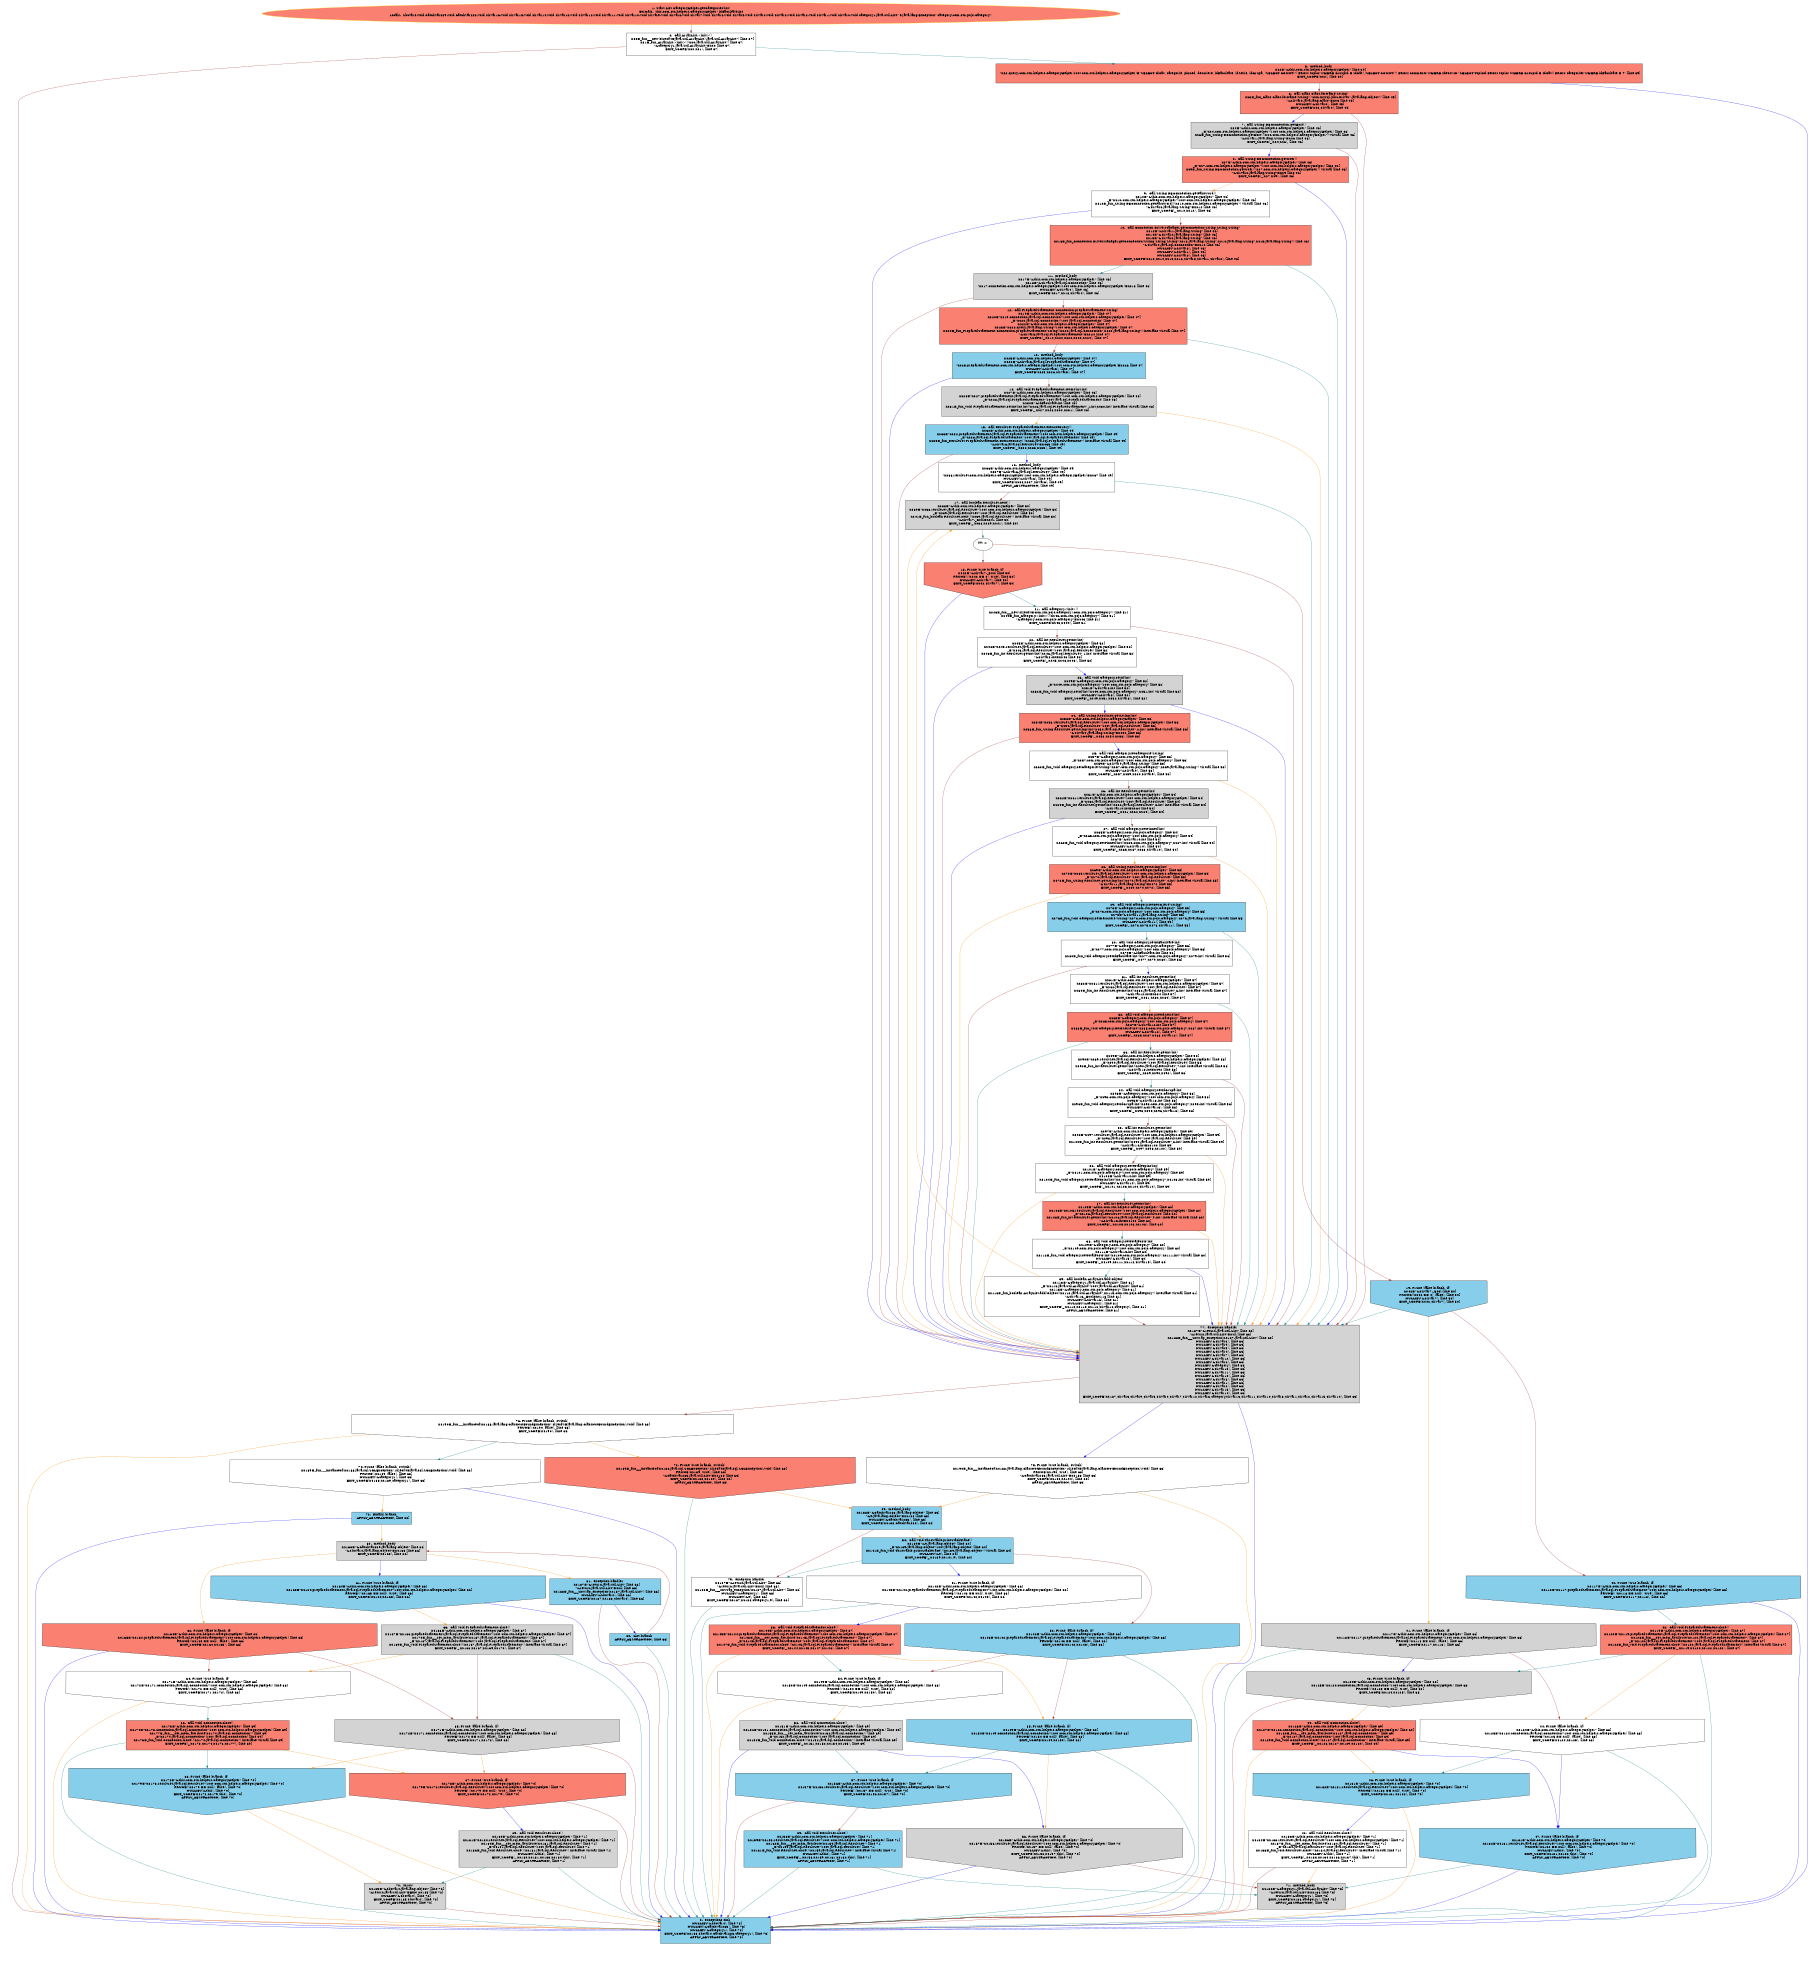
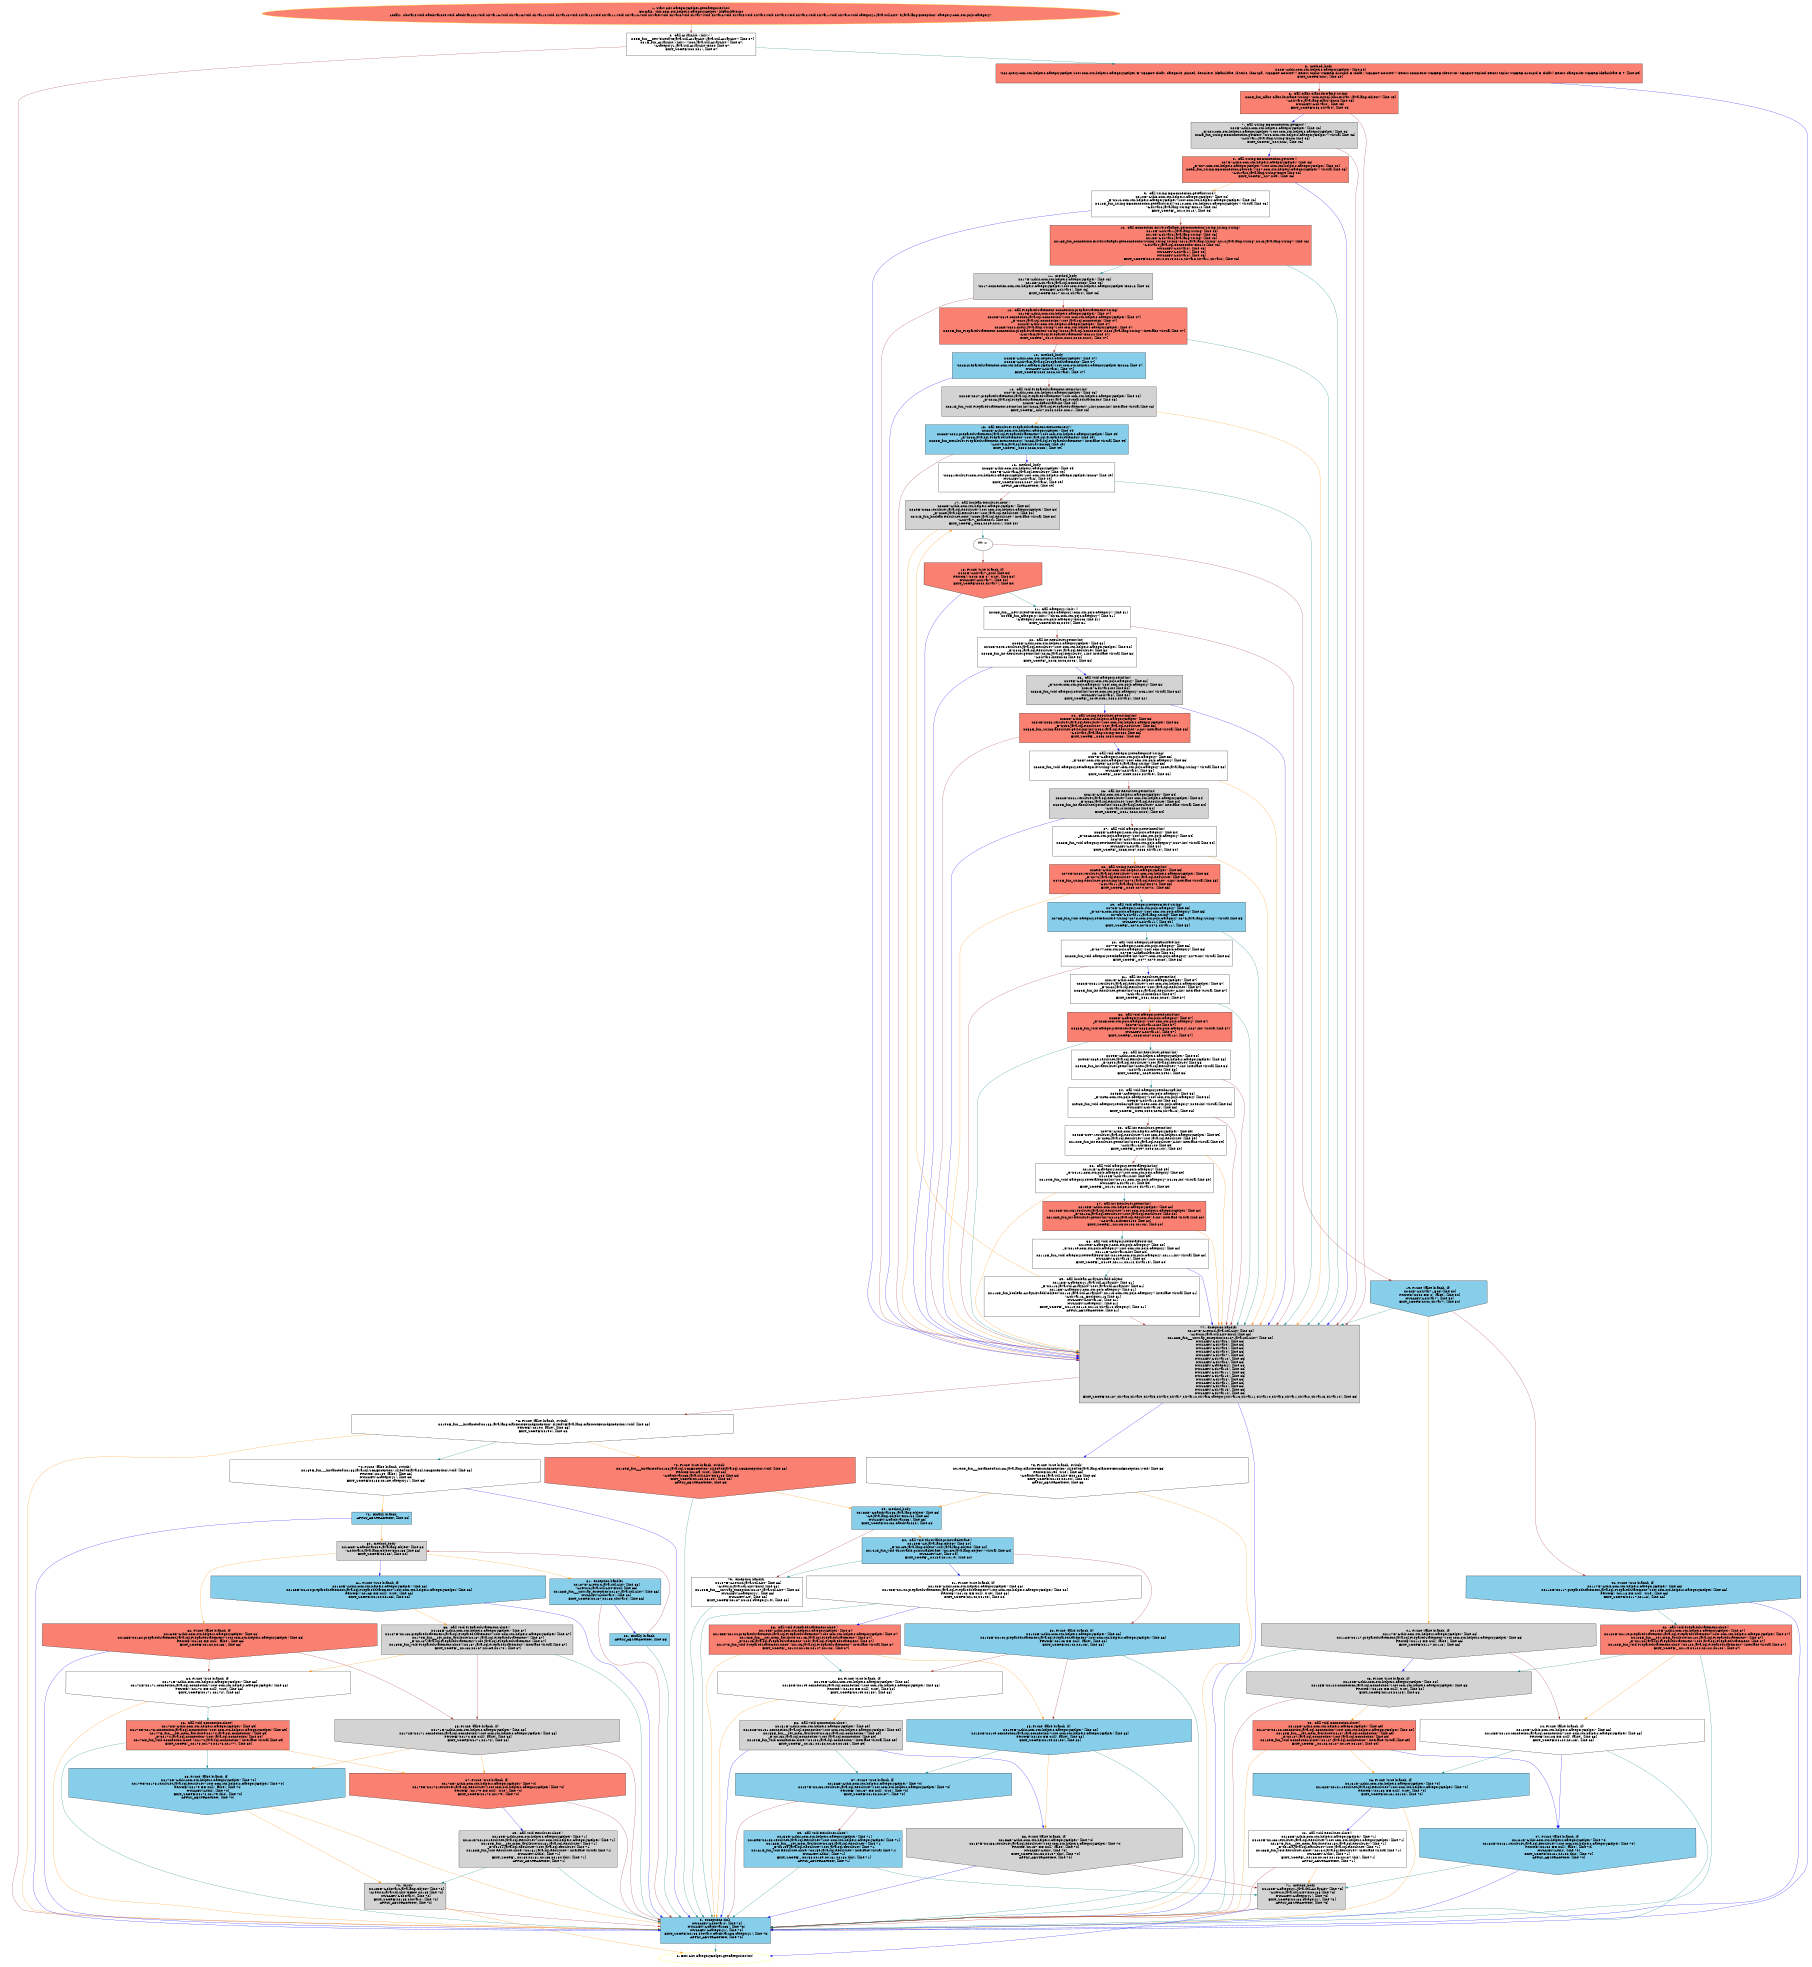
node "80:  List branch APPLY_ABSTRACTION; [line 66]": label "80:  List branch APPLY_ABSTRACTION; [line 66]" -> "80:  Finally branch APPLY_ABSTRACTION; [line 66]"
node "2: Exit List CategoryHelper.getCategories(int)": added
